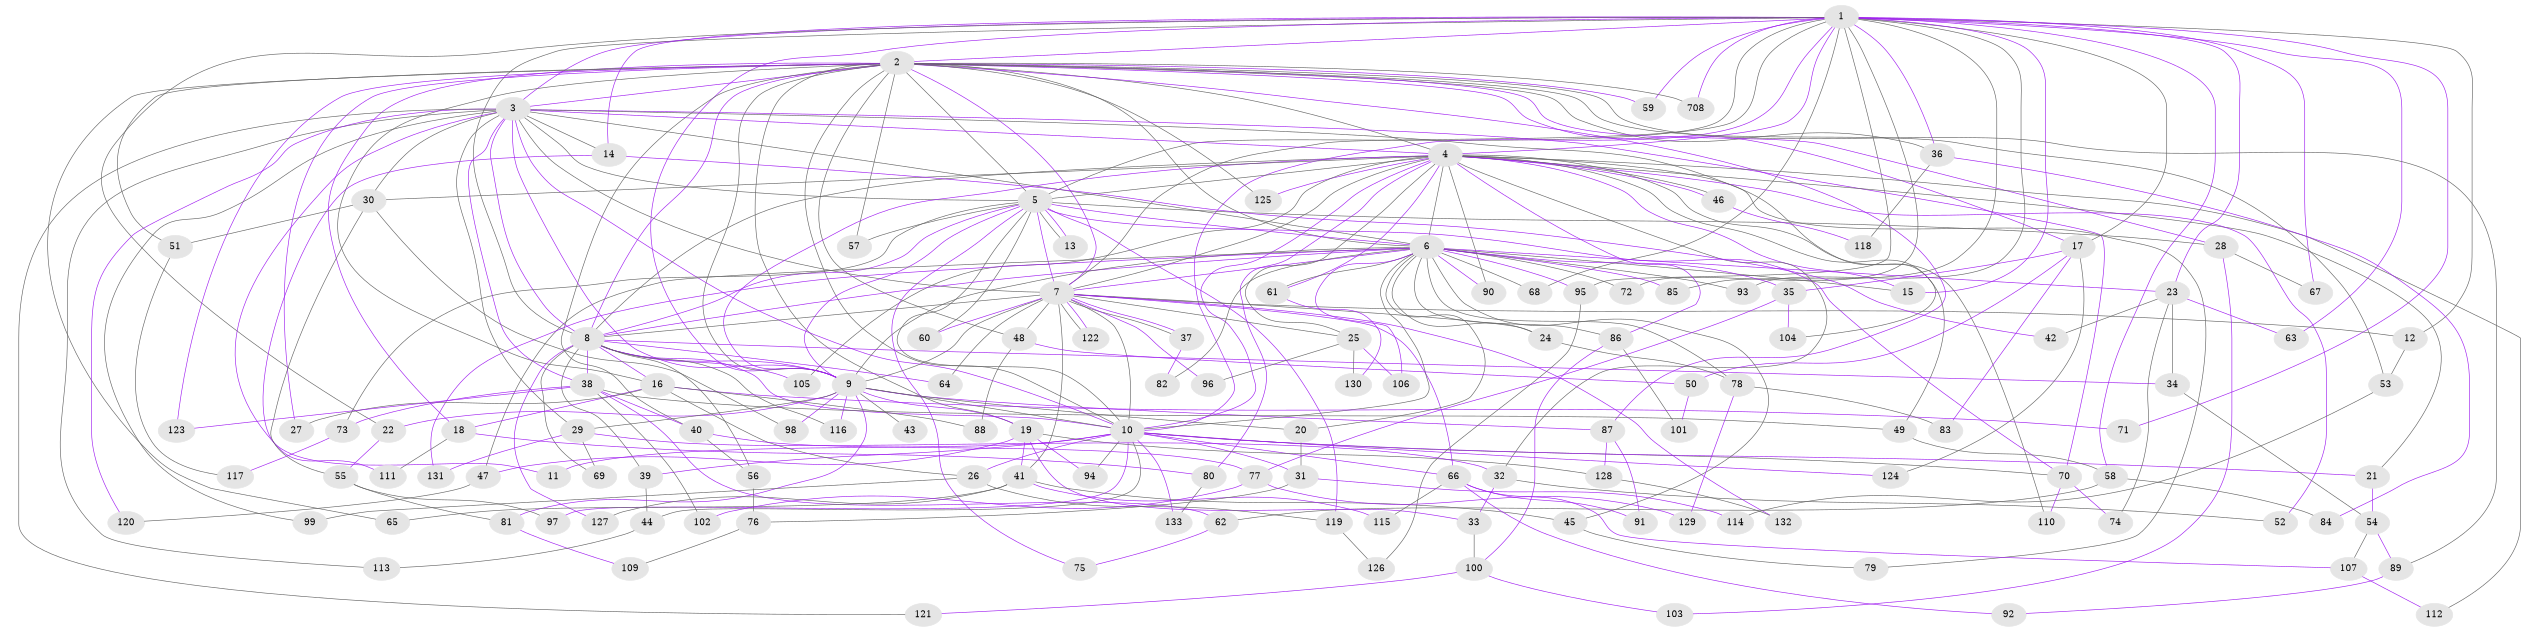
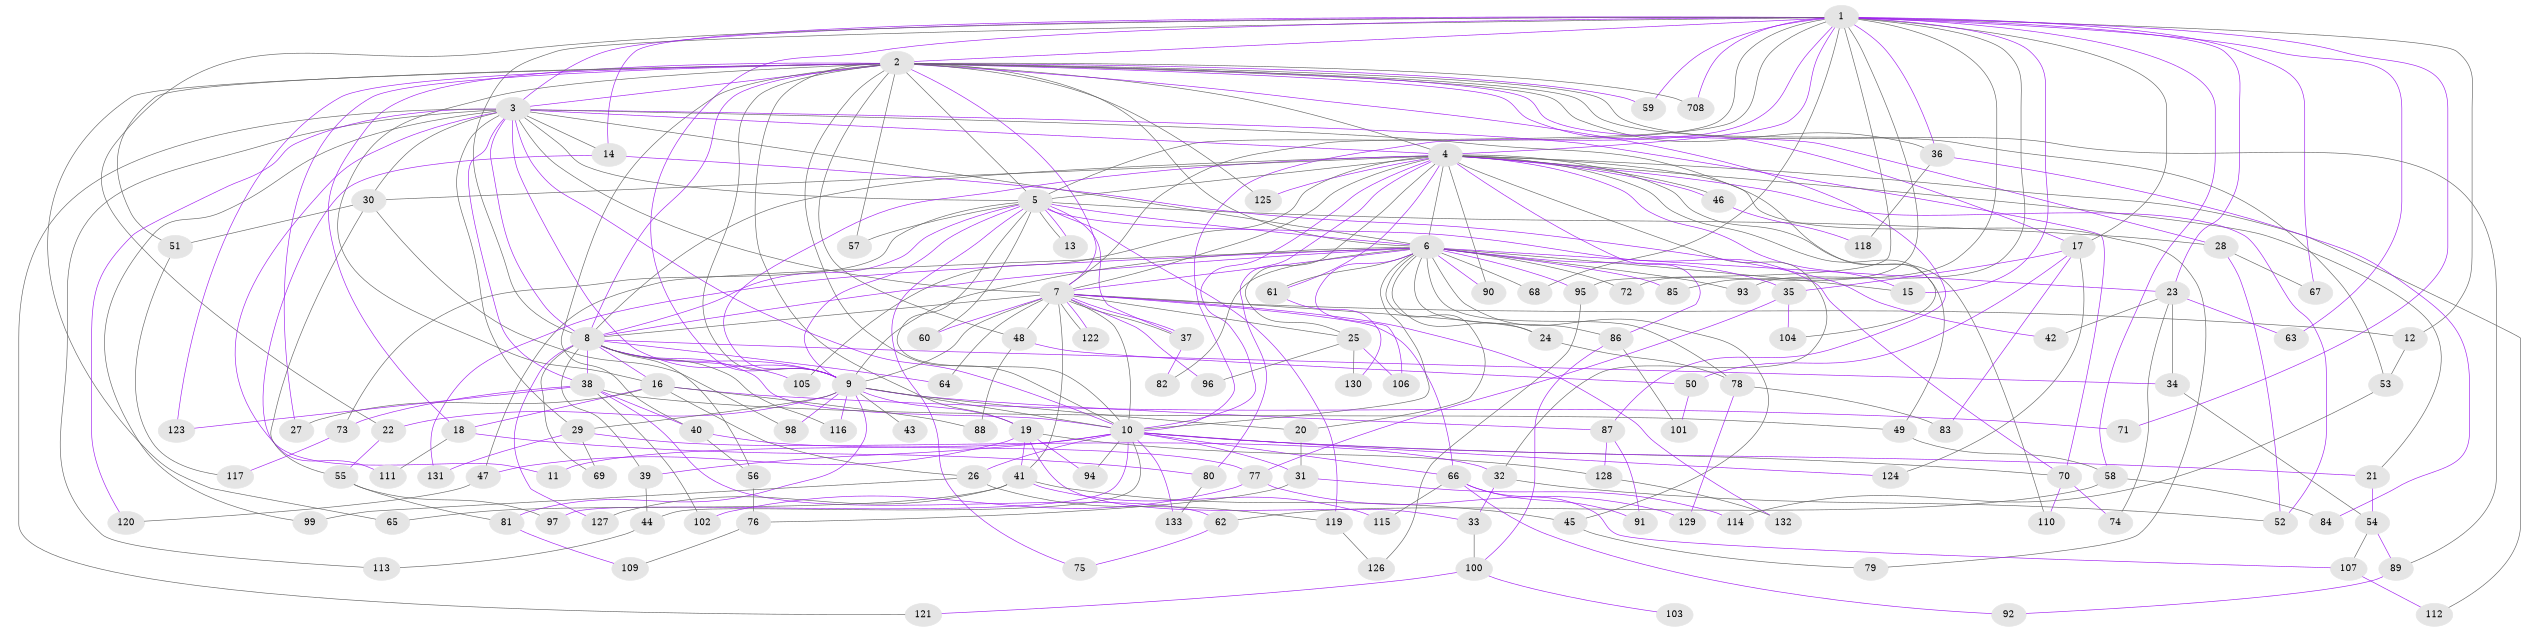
edge "5" -- "7": now "5" -- "37"
edge "28" -- "103": now "28" -- "52"
